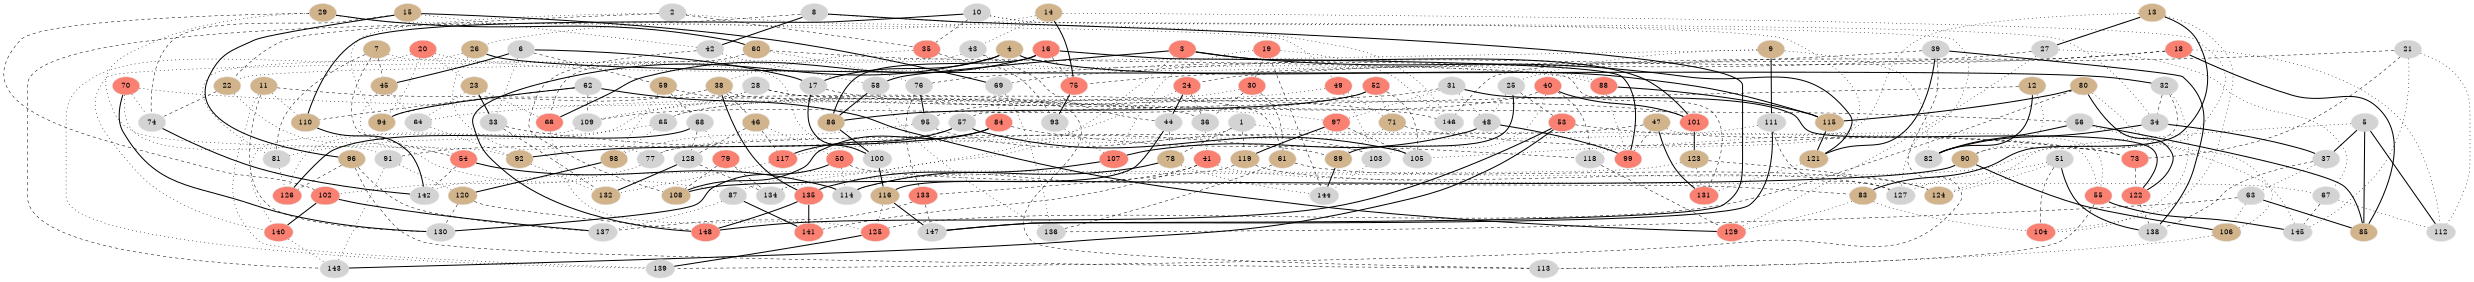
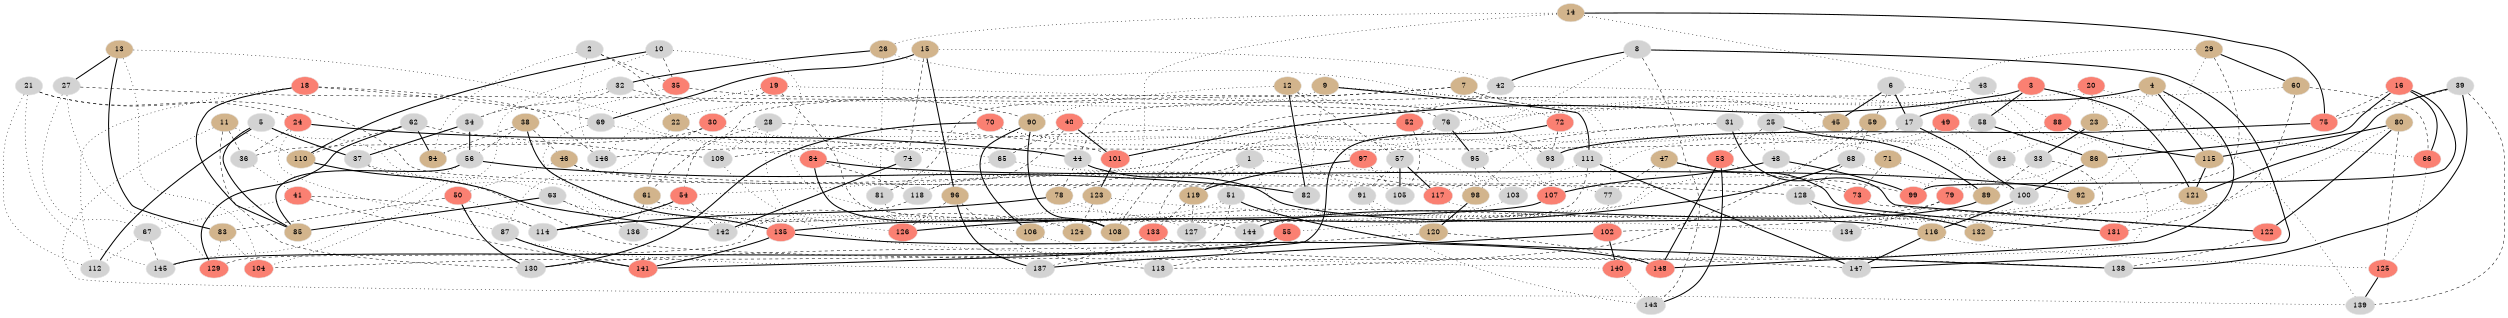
edge "52" -- "86": removed
node "72": added
edge "34" -- "82": now "34" -- "56"
edge "4" -- "79": added
edge "96" -- "137": style dashed -> bold
